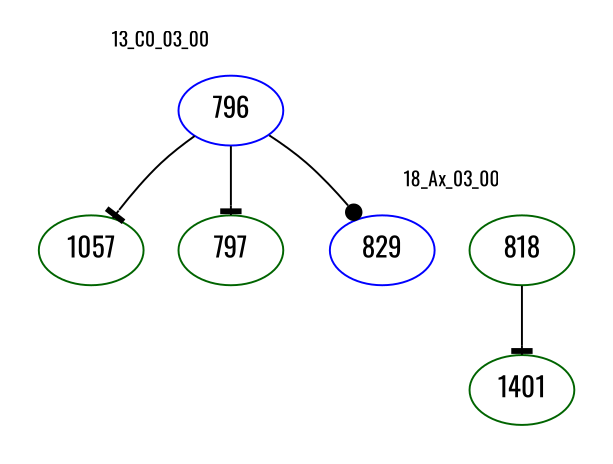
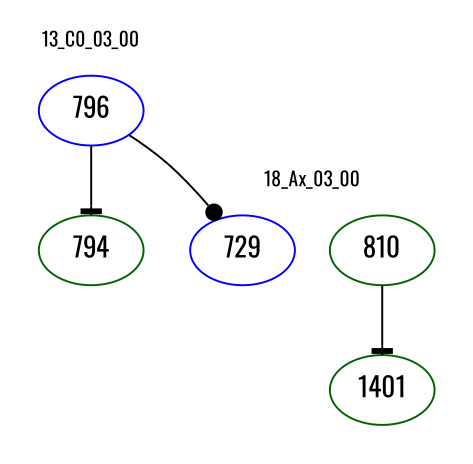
node "1057": removed
node "797": label "797" -> "794"
node "829": label "829" -> "729"
node "818": label "818" -> "810"
